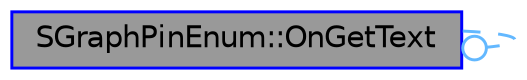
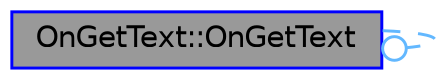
node "SGraphPinEnum::OnGetText": label "SGraphPinEnum::OnGetText" -> "OnGetText::OnGetText"
